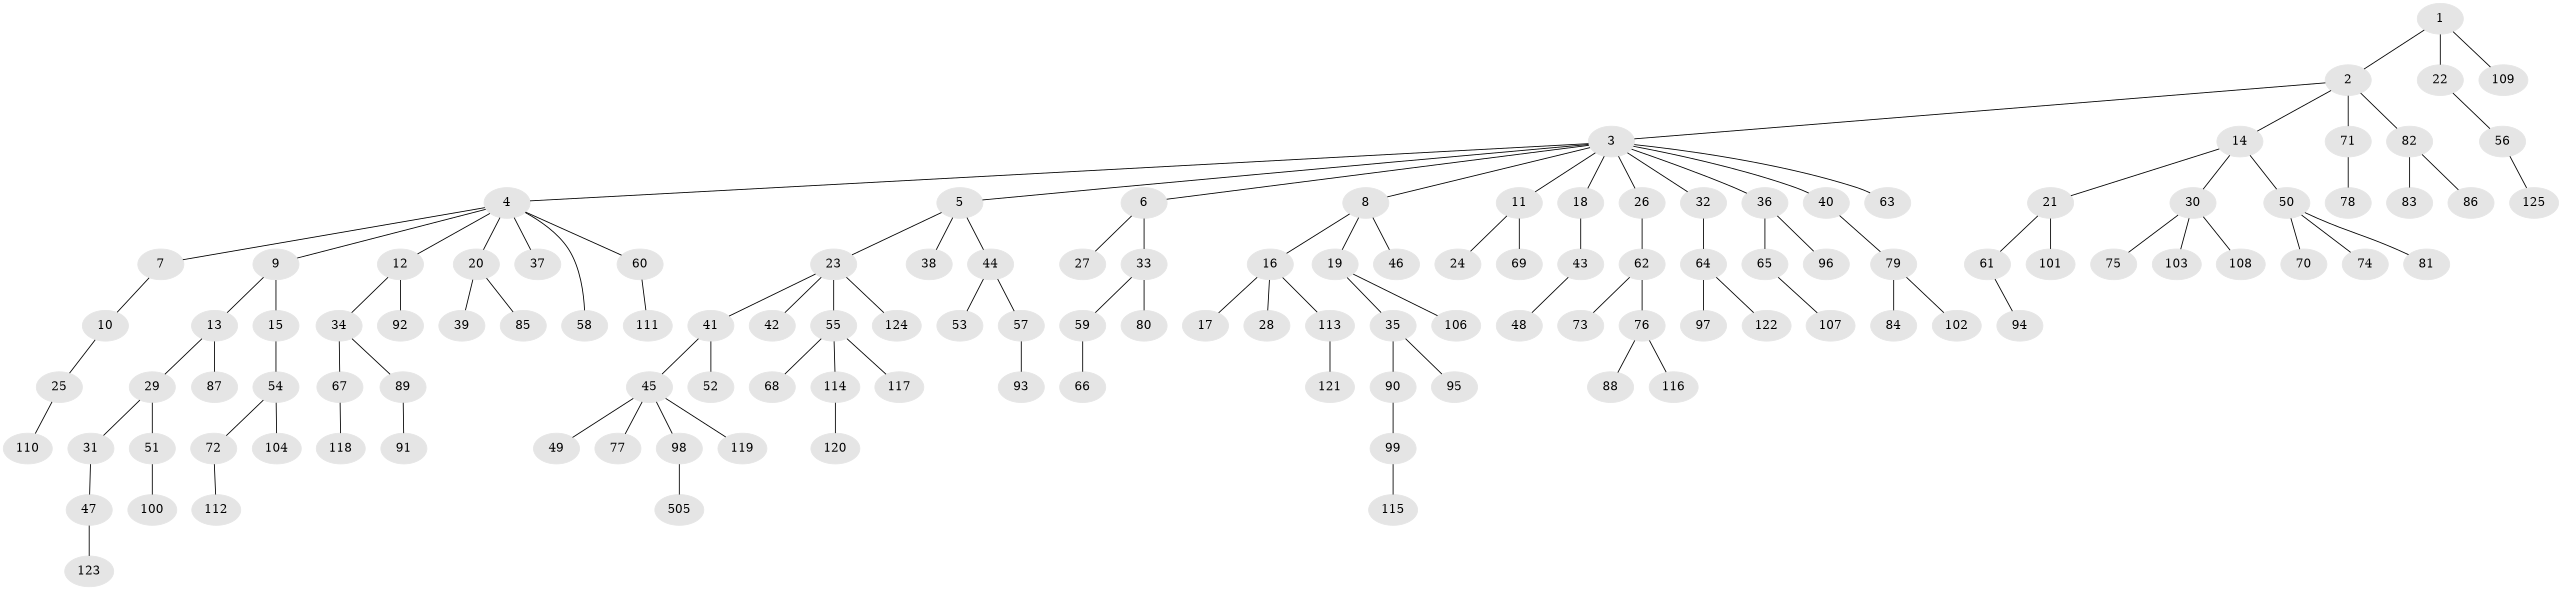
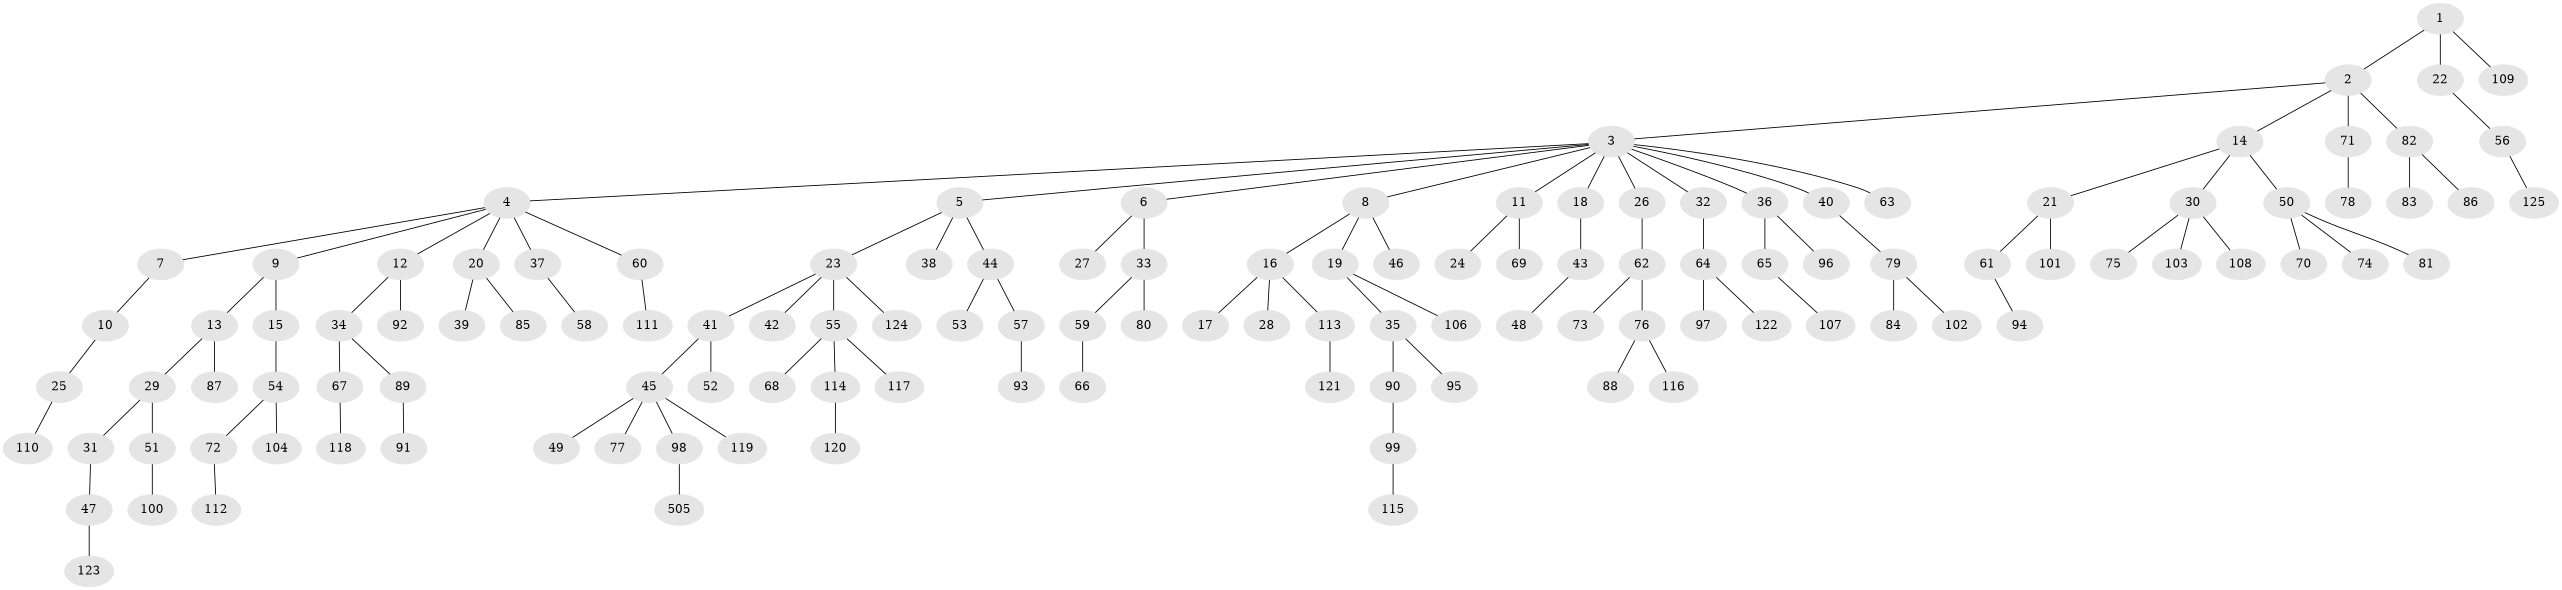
edge "4" -- "58": now "37" -- "58"
